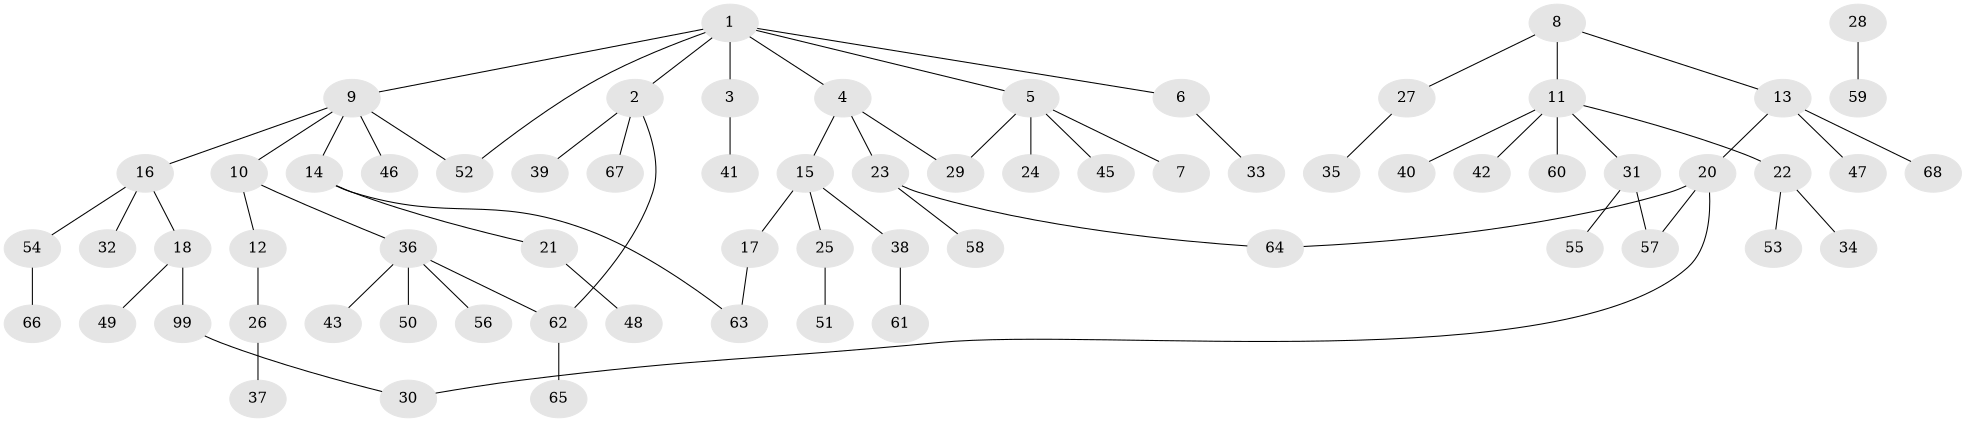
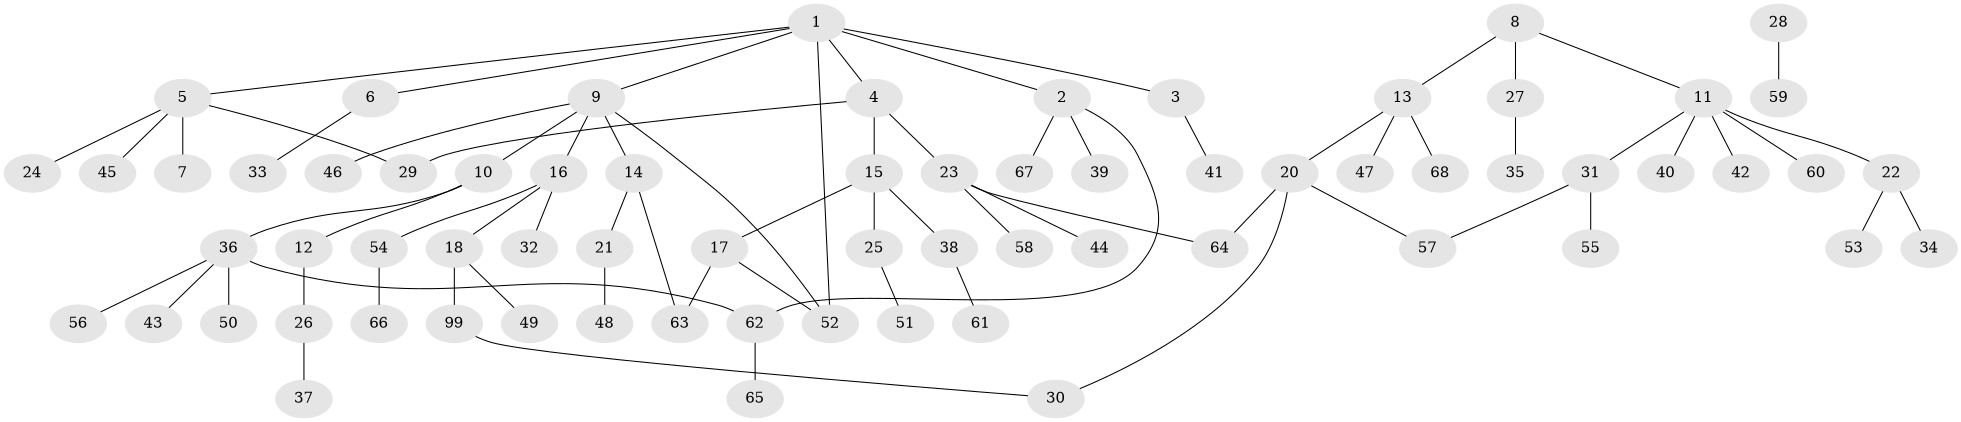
node "44": added
edge "17" -- "52": added
